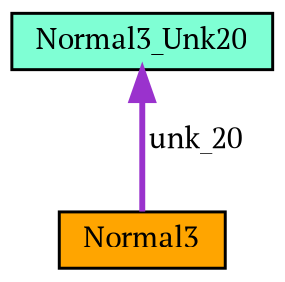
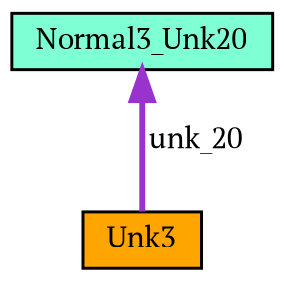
node "Normal3": label "Normal3" -> "Unk3"
